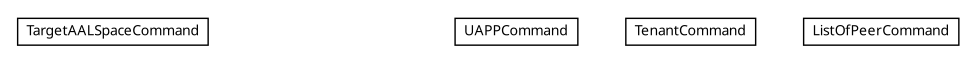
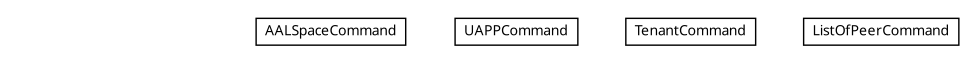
node "TargetAALSpaceCommand": removed
node "AALSpaceCommand": added
